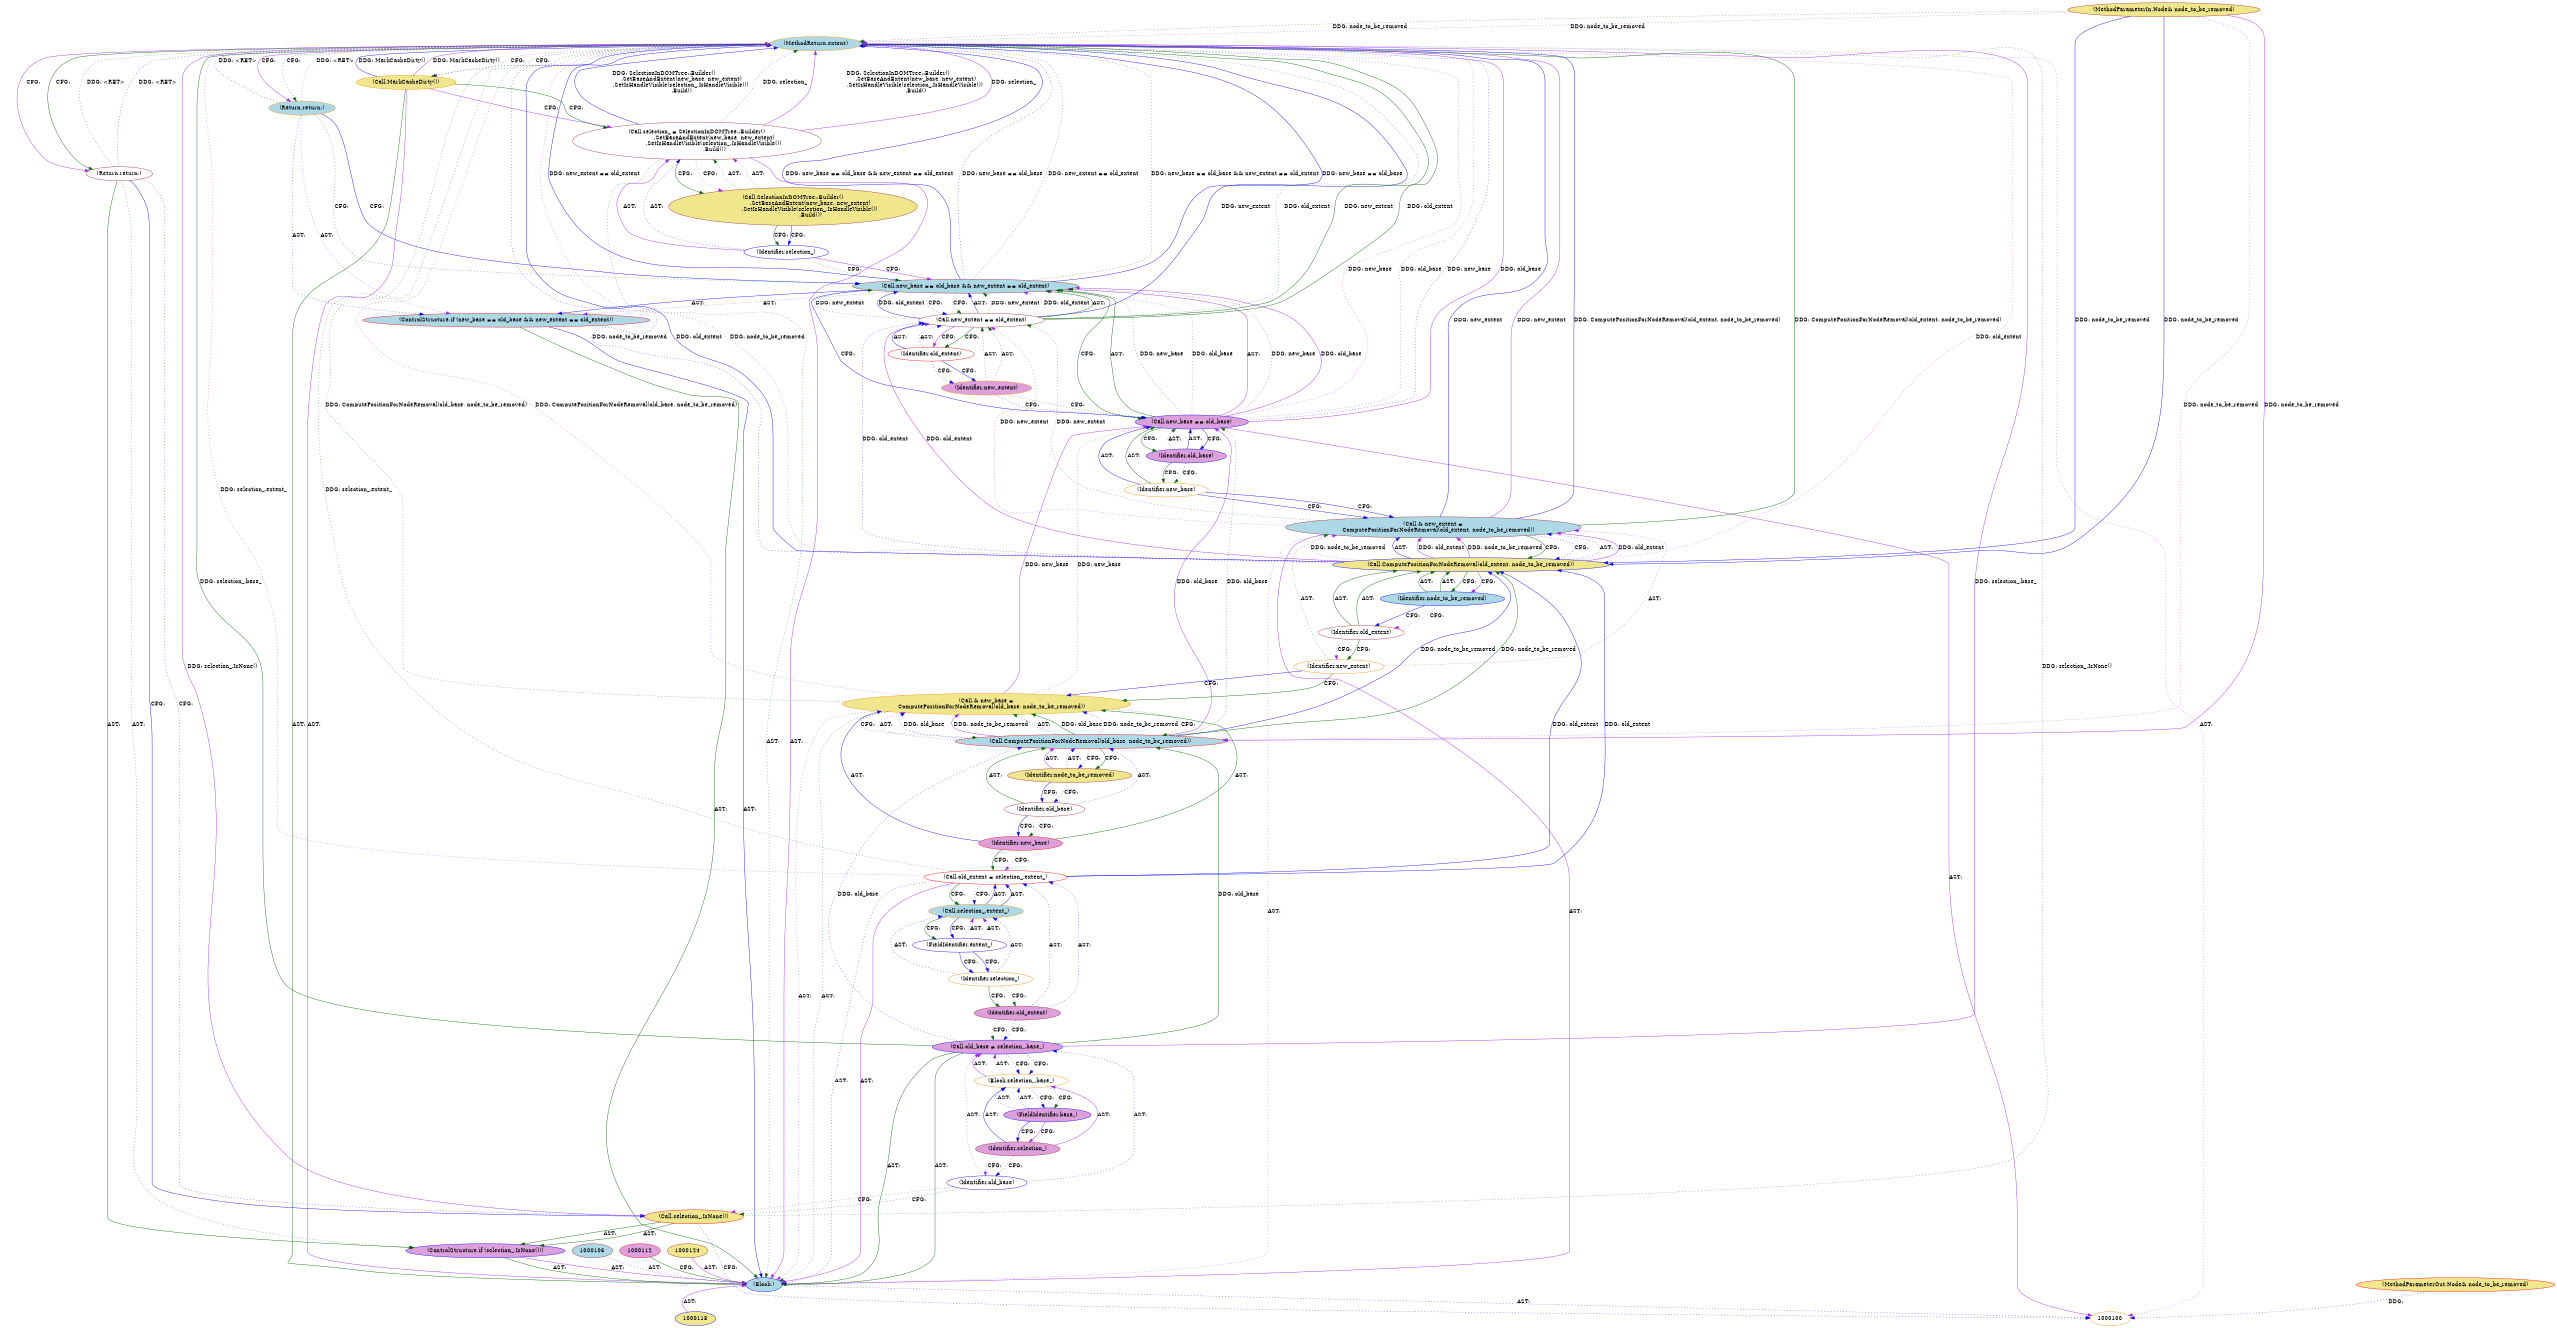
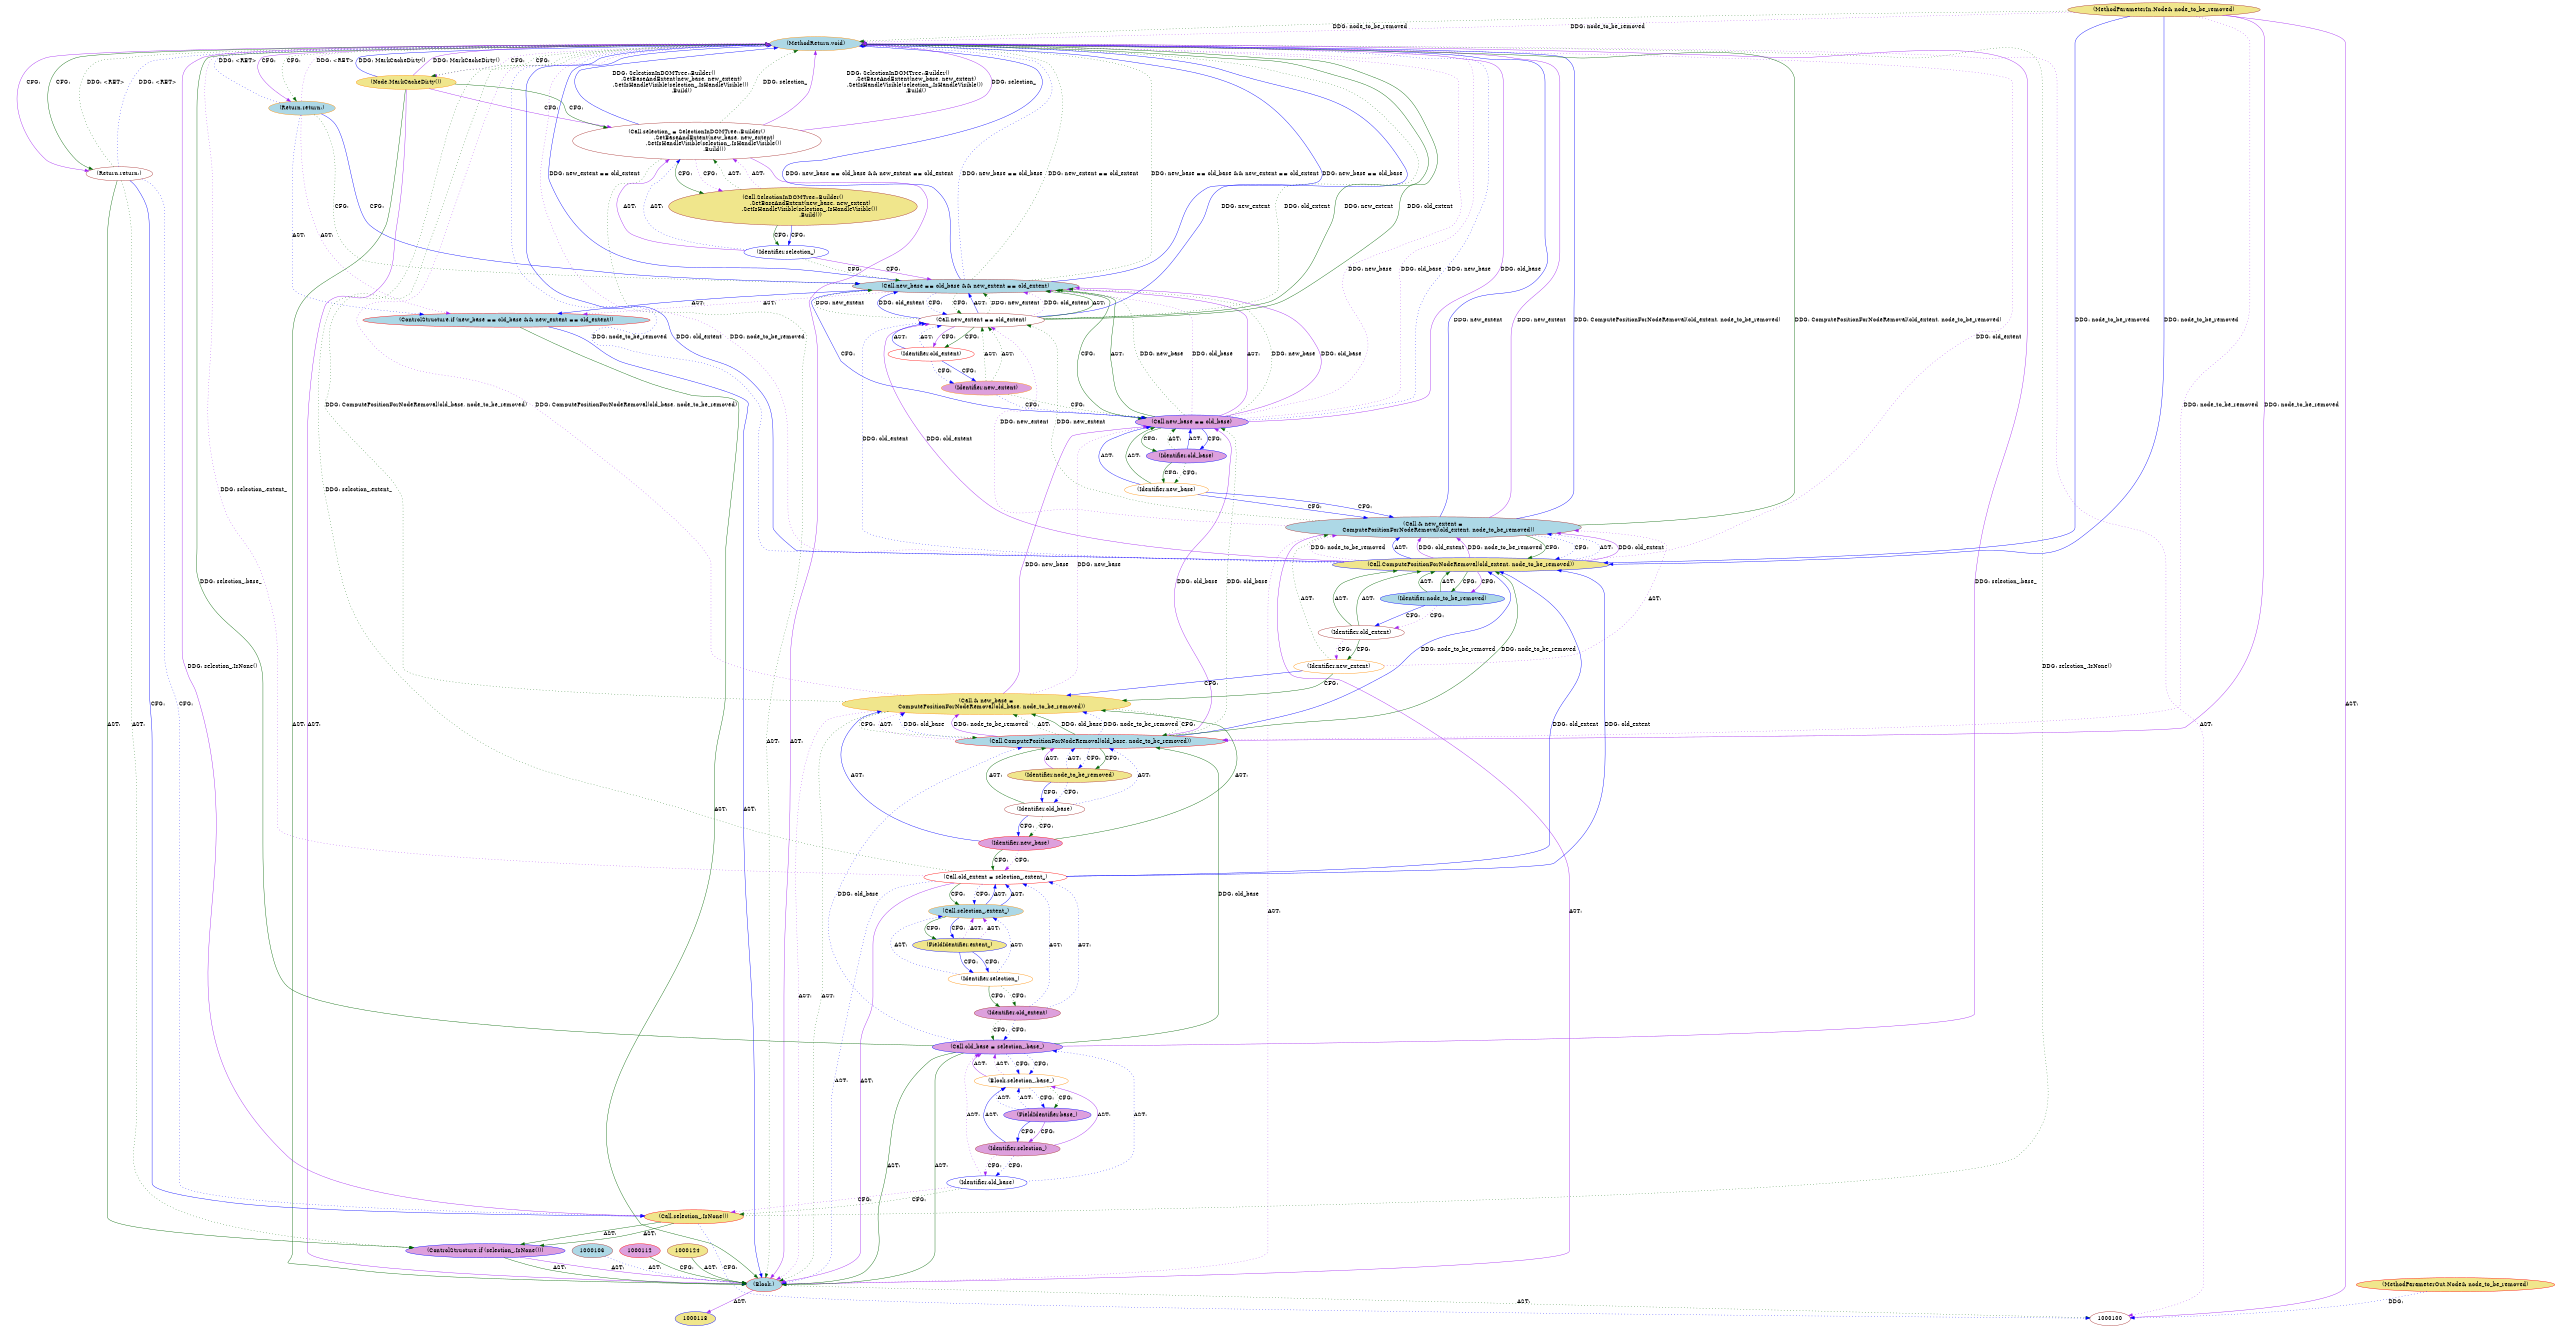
node "(MethodReturn,extent)": label "(MethodReturn,extent)" -> "(MethodReturn,void)"
node "(Call,MarkCacheDirty())": label "(Call,MarkCacheDirty())" -> "(Node,MarkCacheDirty())"
edge "(Call,new_base == old_base)" -> "1000100": now "(MethodParameterIn,Node& node_to_be_removed)" -> "1000100"
node "(FieldIdentifier,extent_)": fillcolor white -> khaki
edge "1000124" -> "(Block,)": color purple -> darkgreen
node "(Block,)": color blue -> red
edge "1000118" -> "(Block,)": reversed
edge "(Block,)" -> "1000100": color blue -> darkgreen
node "1000100": color darkorange -> brown
